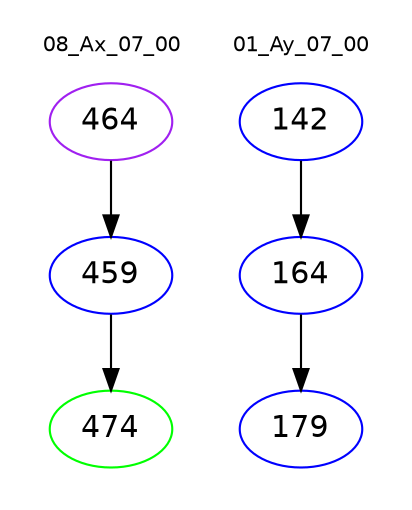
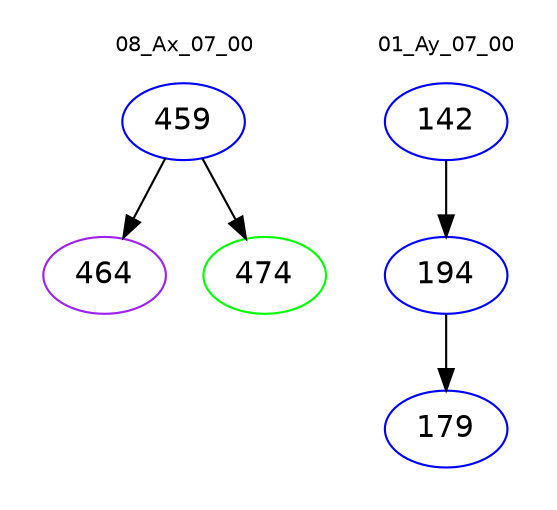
edge "464" -> "459": reversed
node "164": label "164" -> "194"
